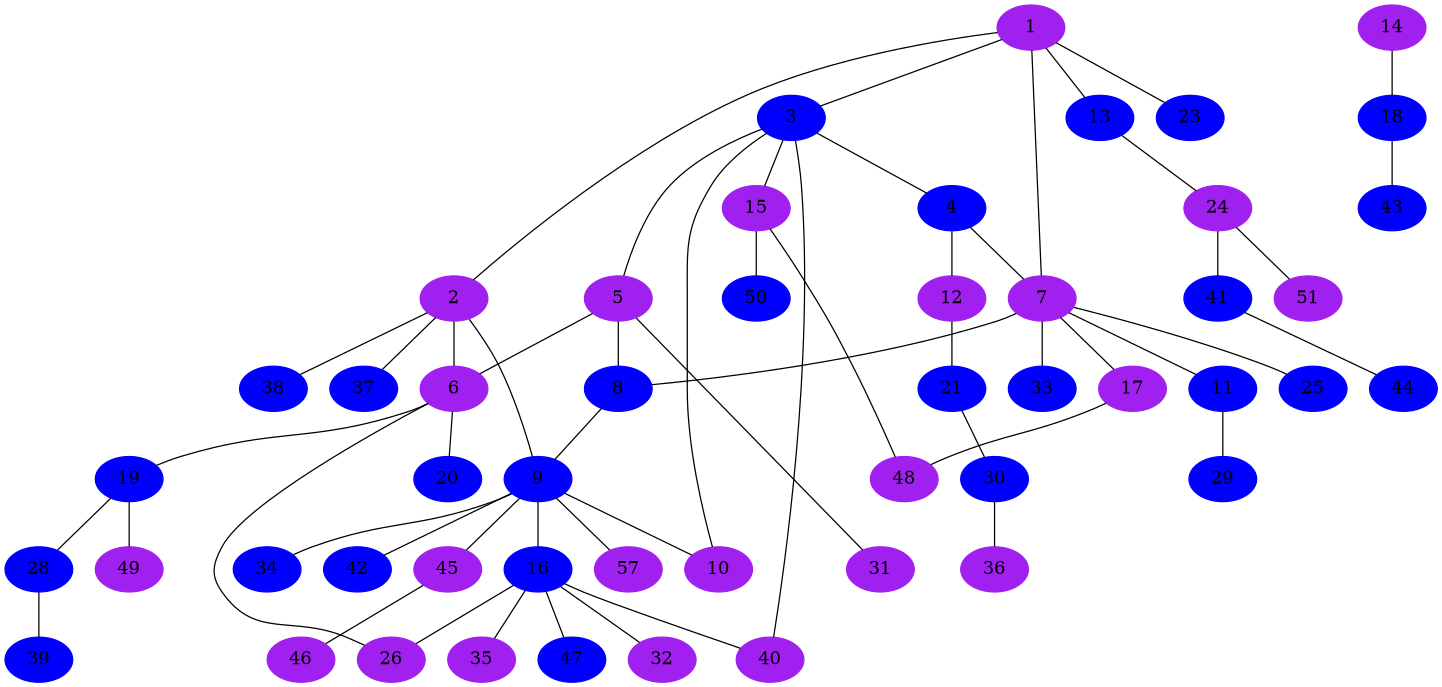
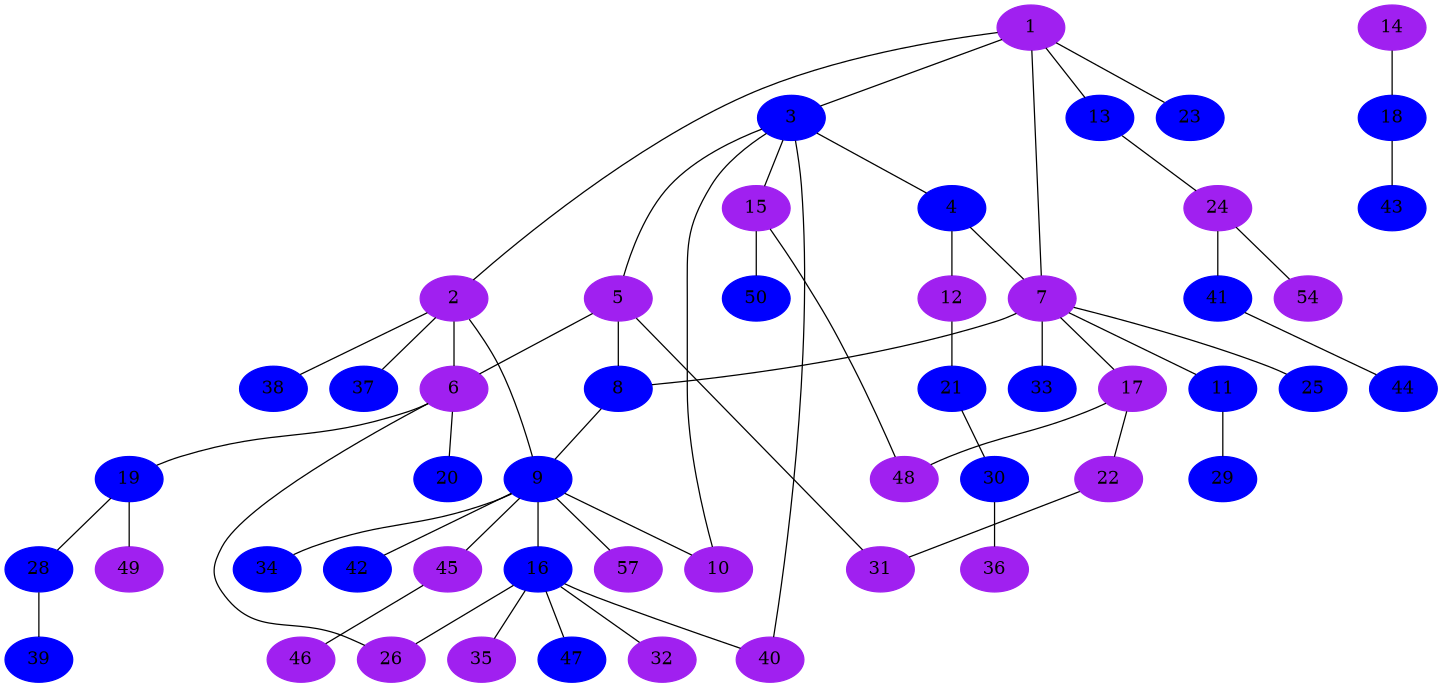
node "51": label "51" -> "54"
node "22": added
